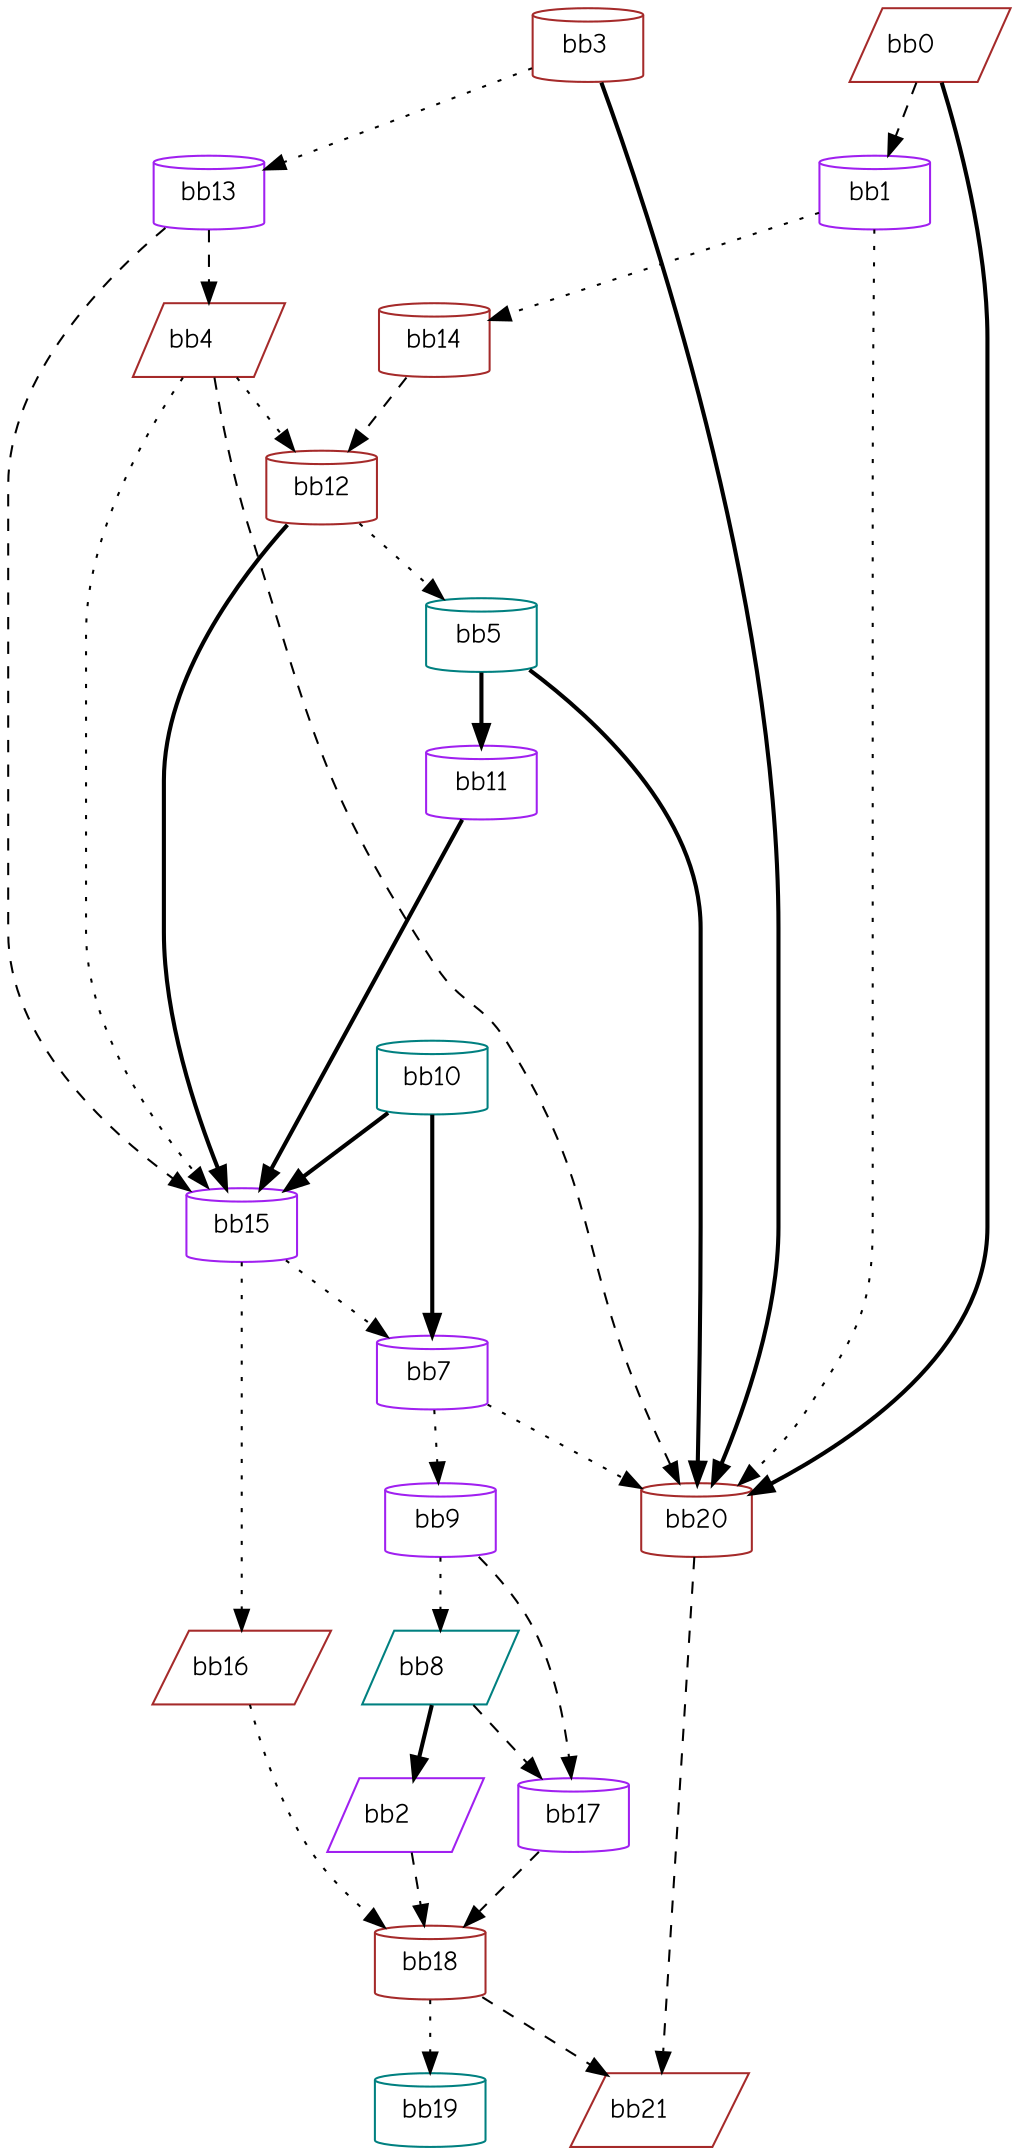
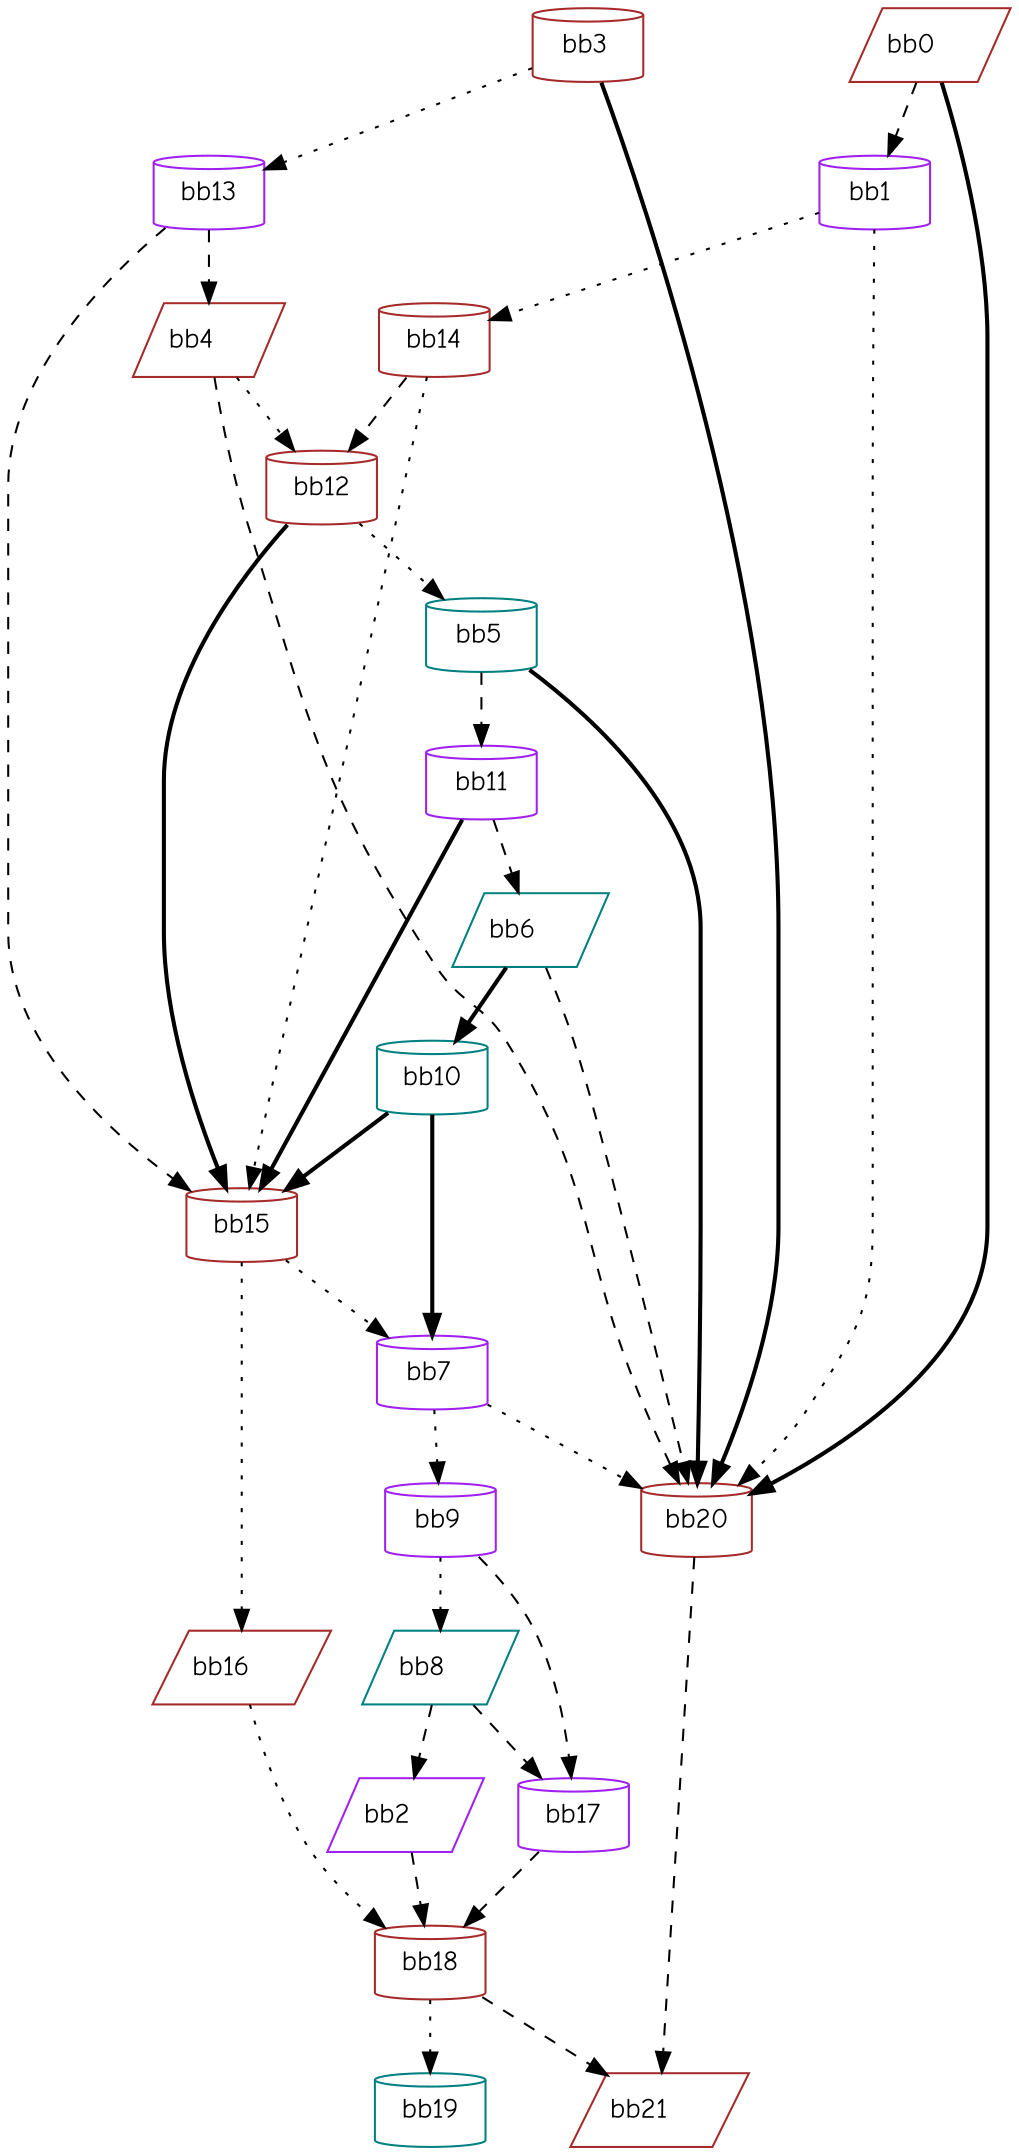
edge "bb5" -> "bb11": style bold -> dashed
edge "bb4" -> "bb15": now "bb14" -> "bb15"
node "bb6": added
node "bb15": color purple -> brown
edge "bb8" -> "bb2": style bold -> dashed
